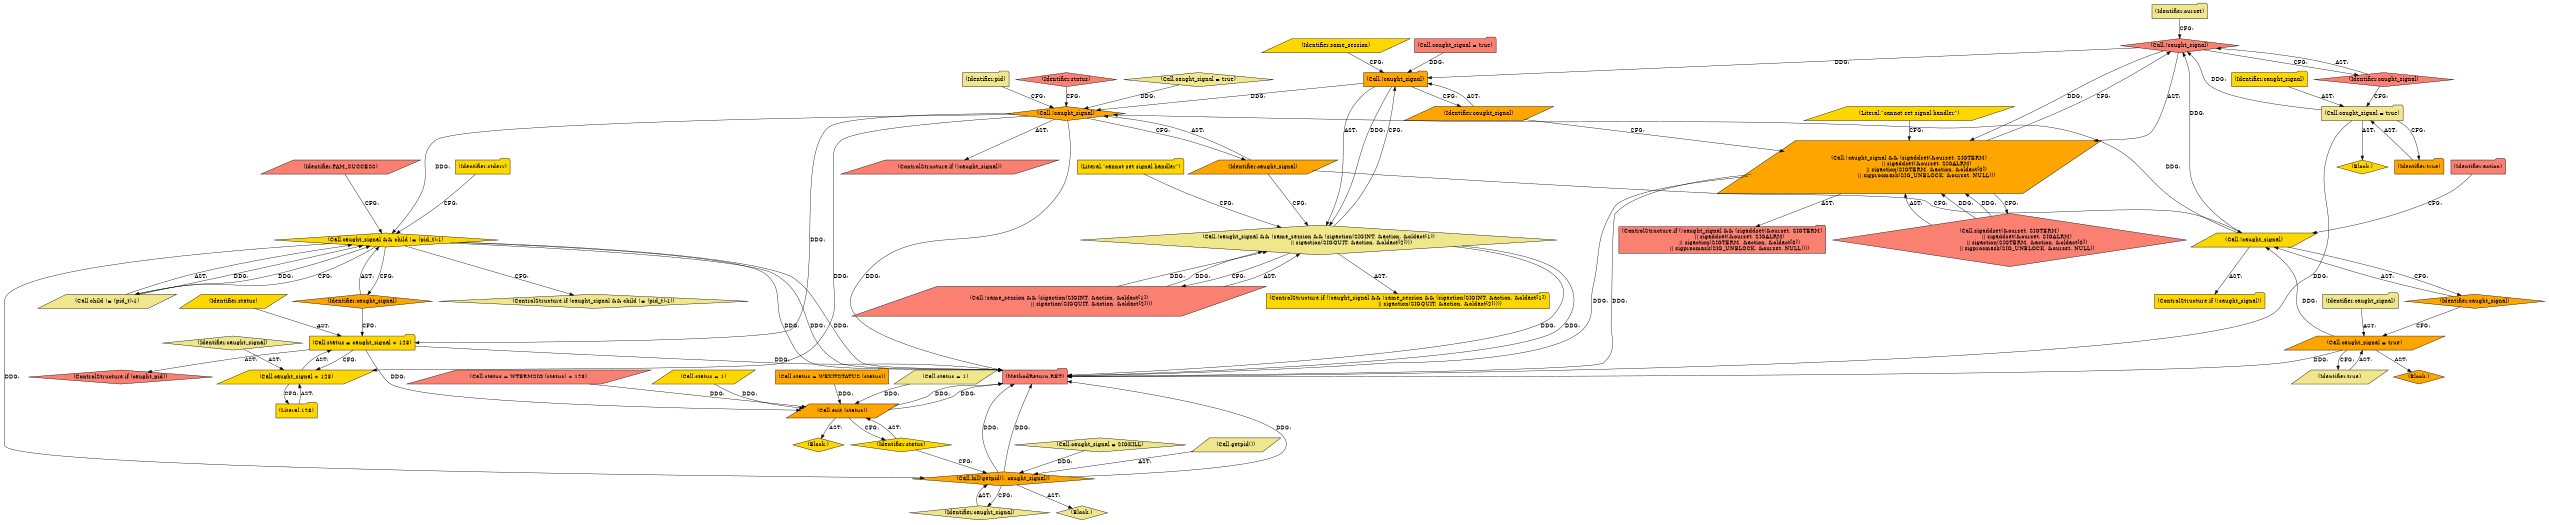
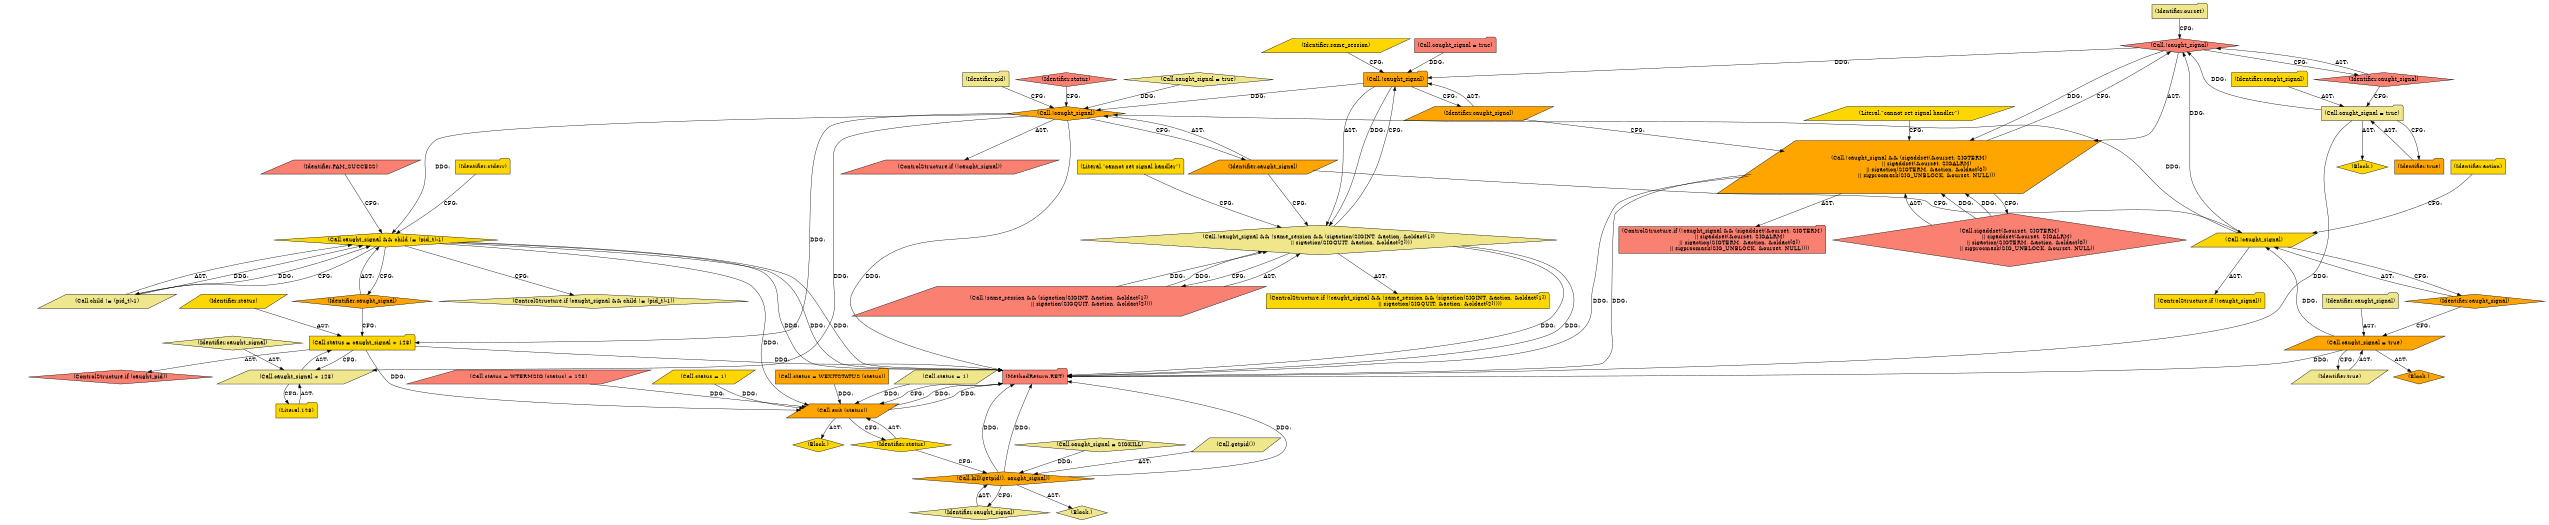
node "(Identifier,action)": fillcolor salmon -> gold
node "(Call,caught_signal + 128)": fillcolor gold -> khaki
edge "(MethodReturn,RET)" -> "(Call,exit (status))": added, label "CFG:"
edge "(Call,caught_signal && child != (pid_t)-1)" -> "(Call,kill(getpid(), caught_signal))": now "(Call,caught_signal && child != (pid_t)-1)" -> "(Call,exit (status))"
